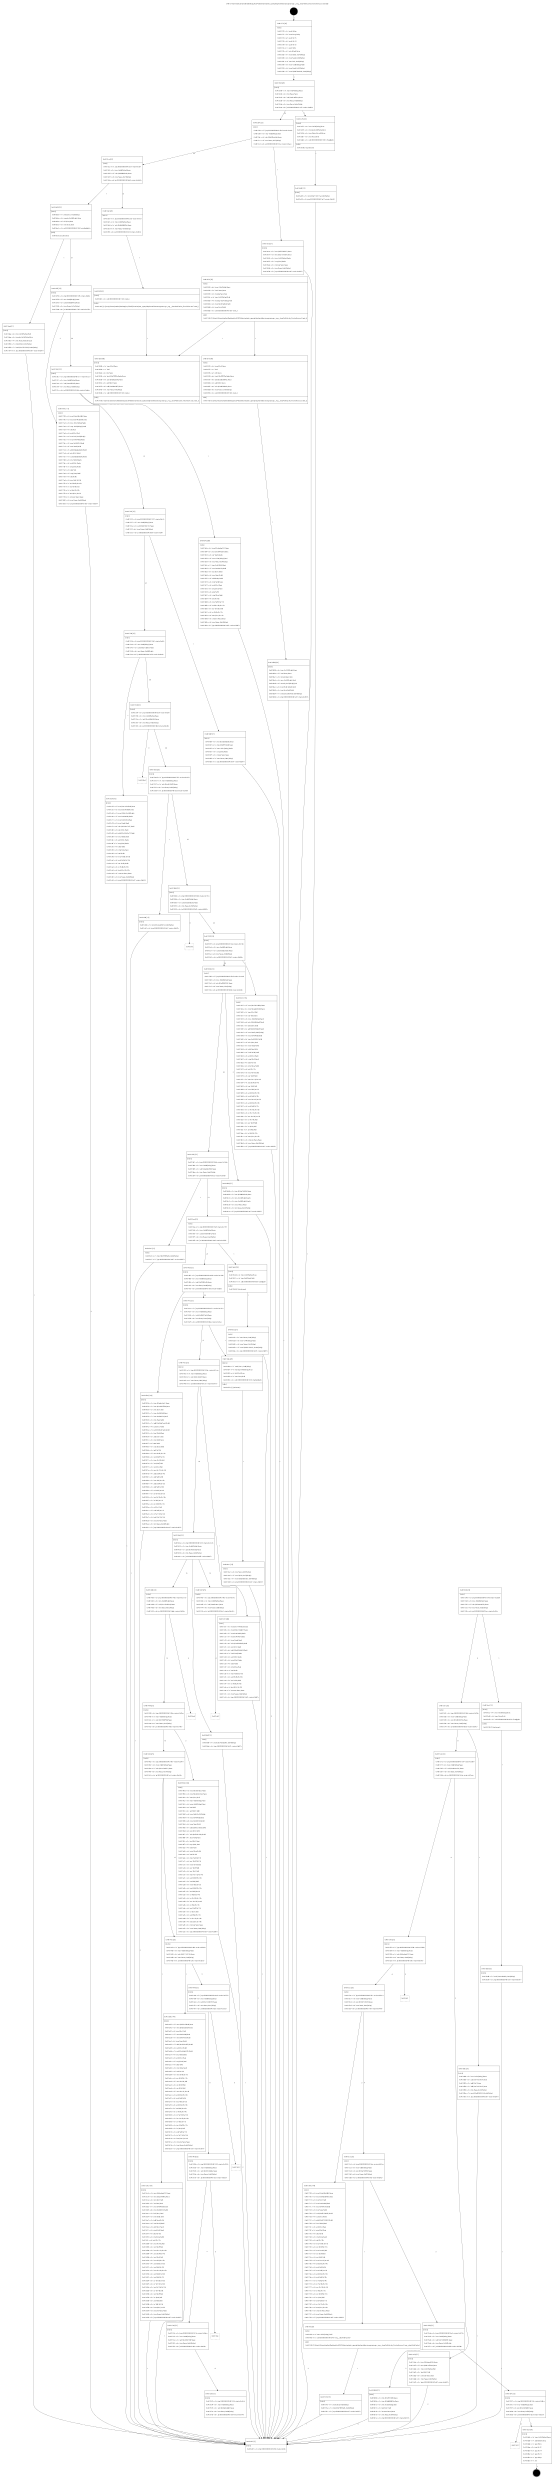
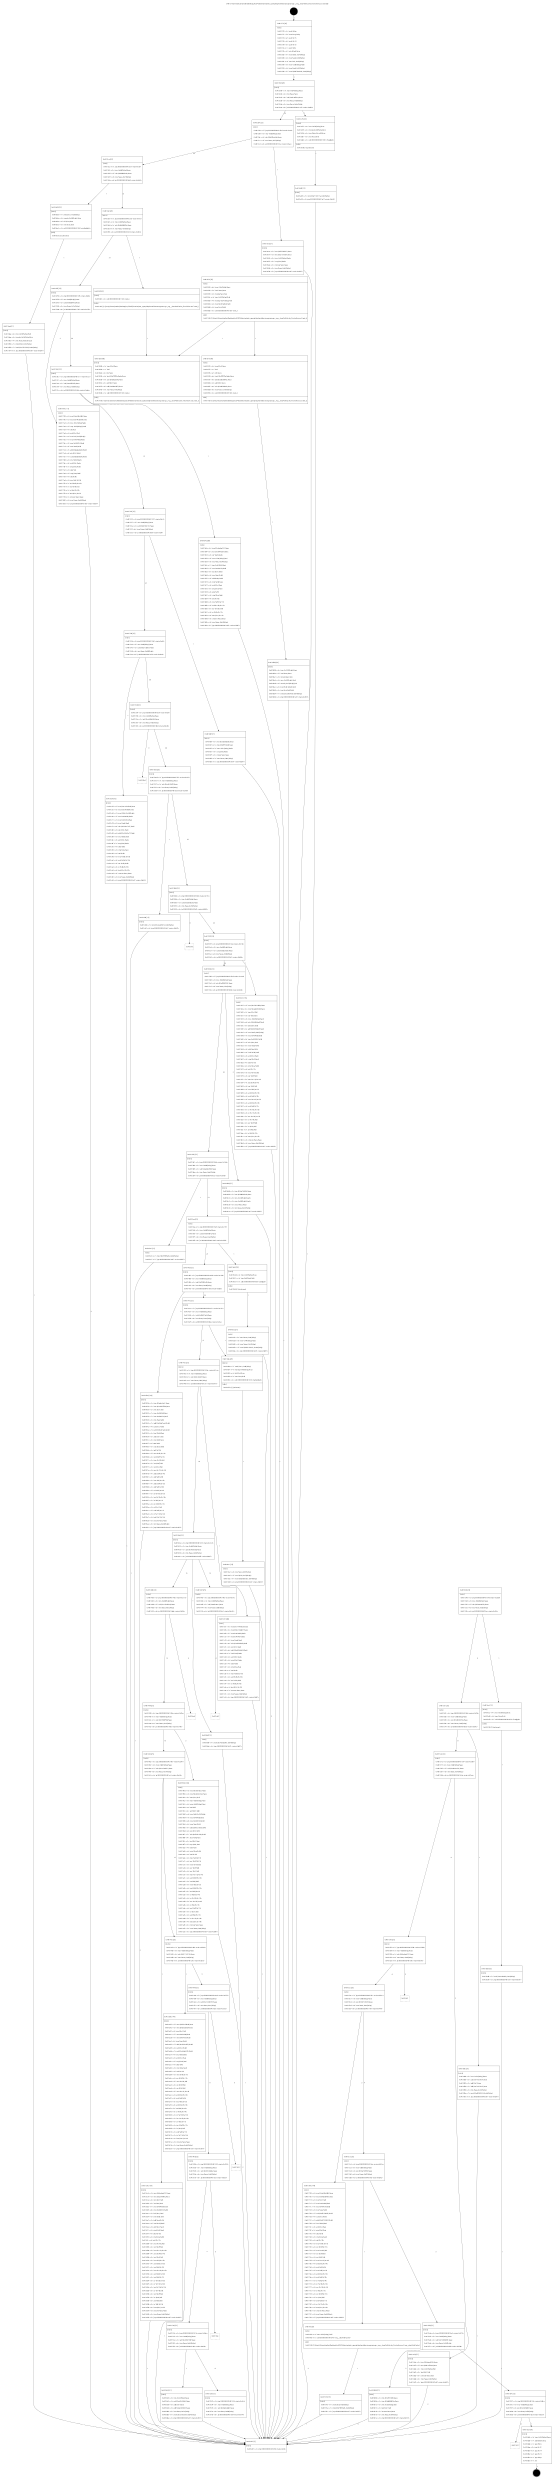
edge "0x4016d3 [23]" -> "0x4012f6 [22]": now "0x4012e0 [22]" -> "0x4012f6 [22]"
node "0x4018c0 [31]": added
